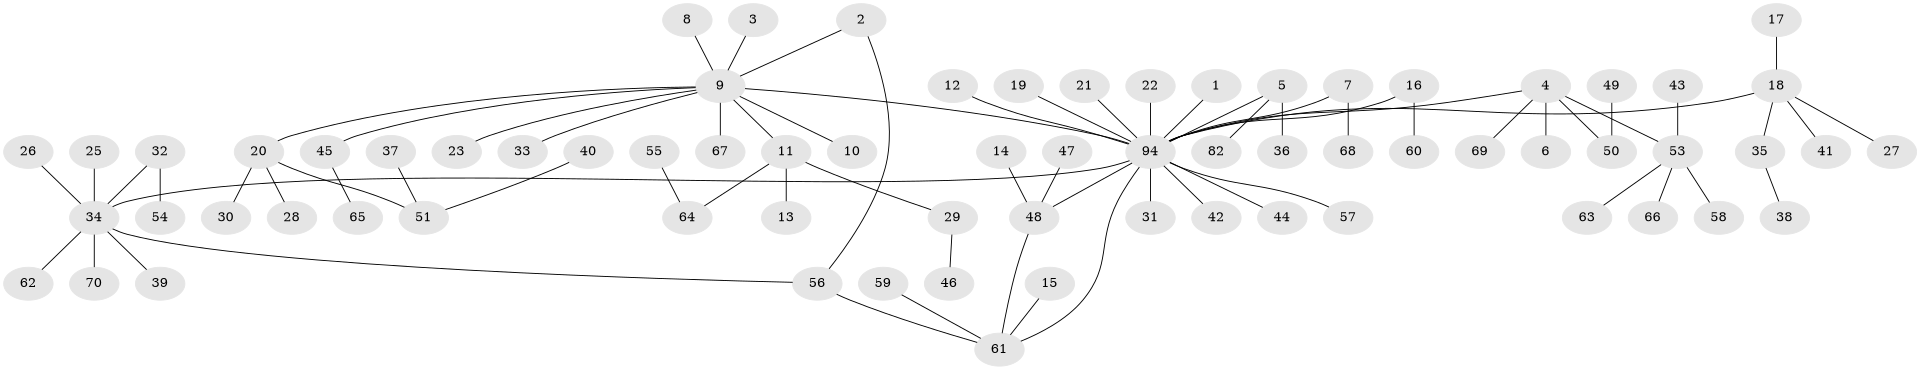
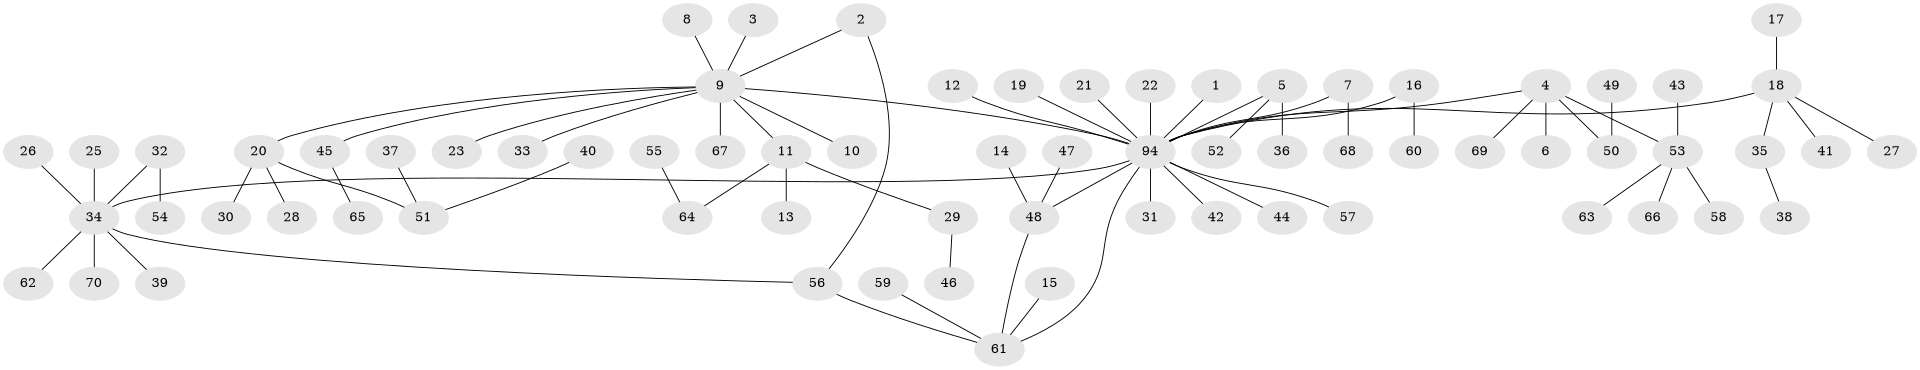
node "82": label "82" -> "52"
